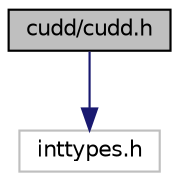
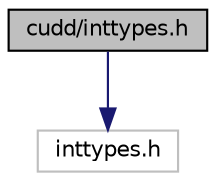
node "cudd/cudd.h": label "cudd/cudd.h" -> "cudd/inttypes.h"
